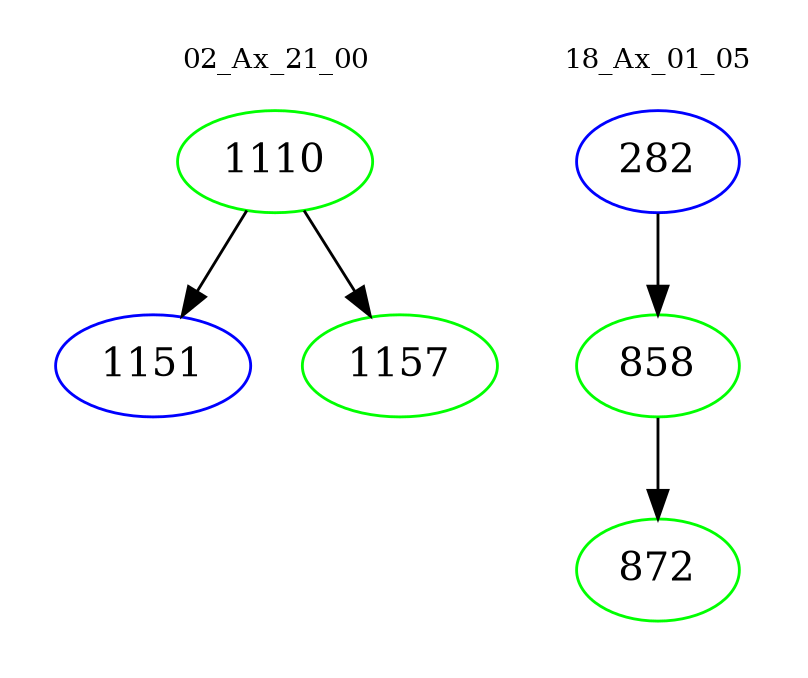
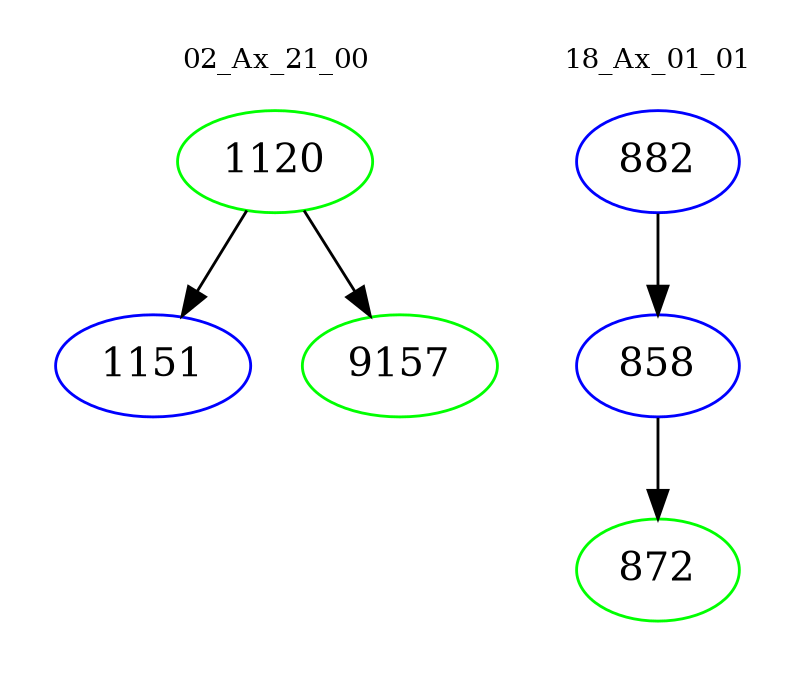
cluster "18_Ax_01_05": label "18_Ax_01_05" -> "18_Ax_01_01"
node "1110": label "1110" -> "1120"
node "282": label "282" -> "882"
node "1157": label "1157" -> "9157"
node "858": color green -> blue
